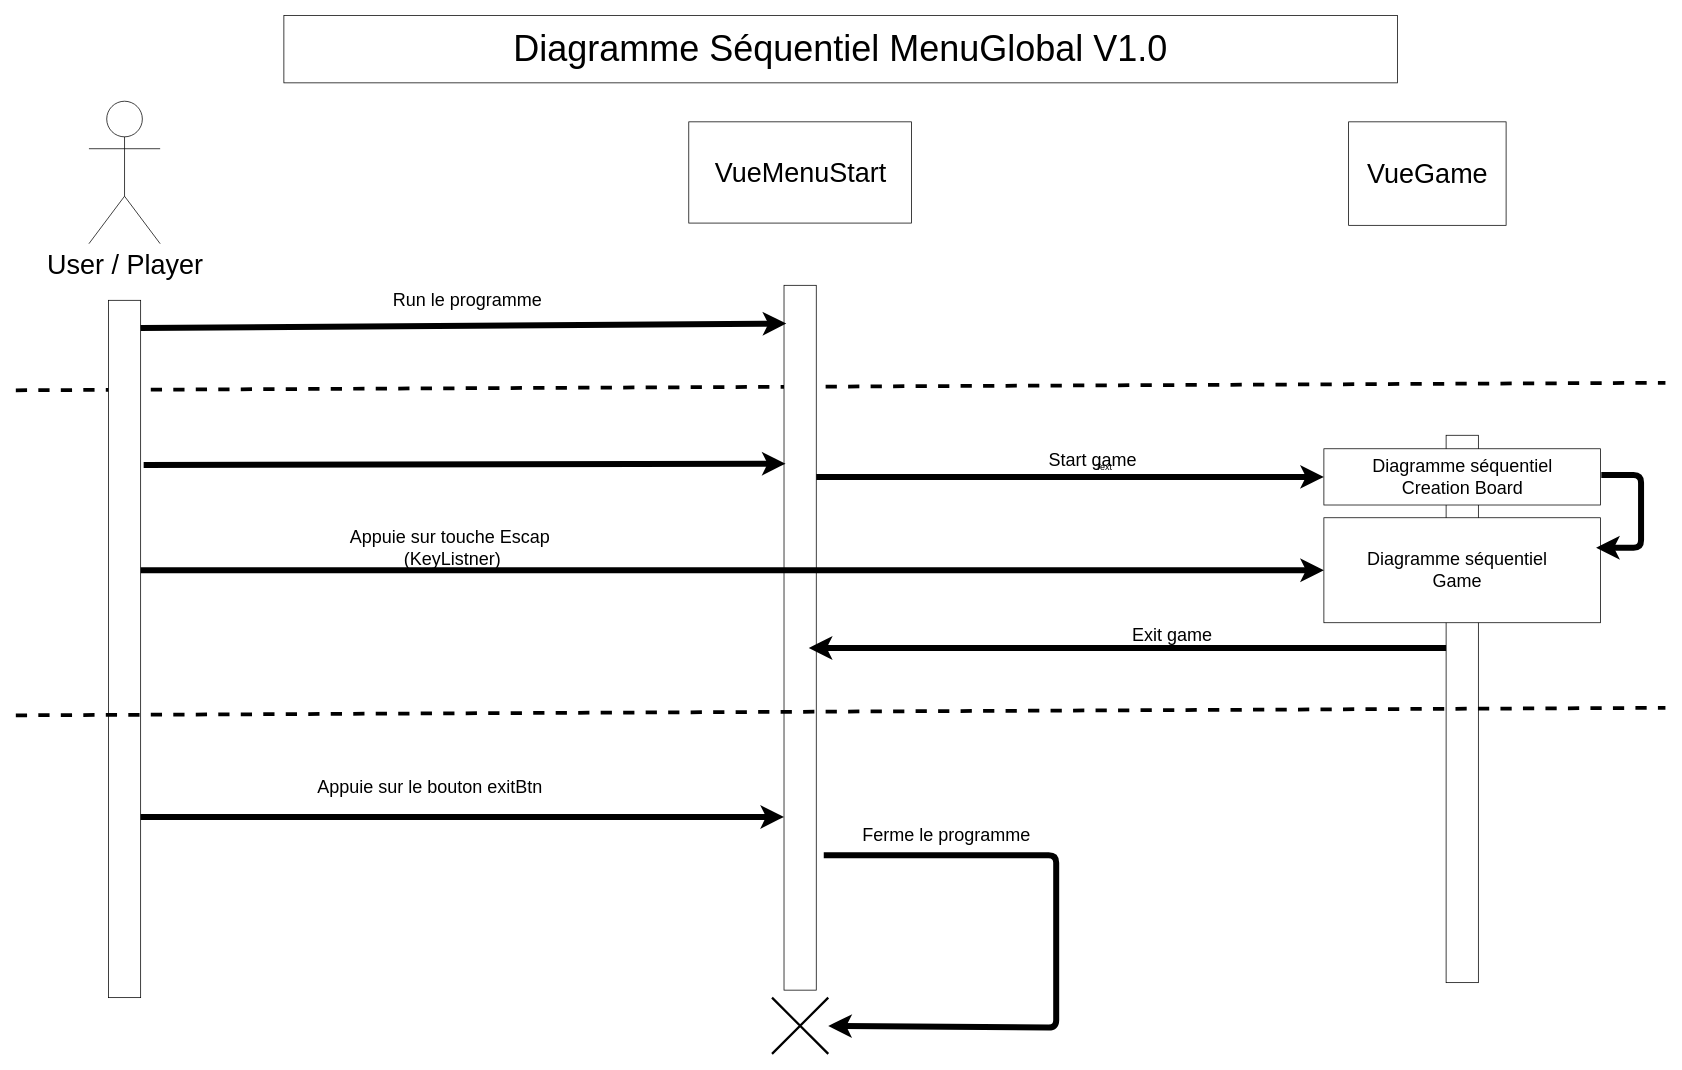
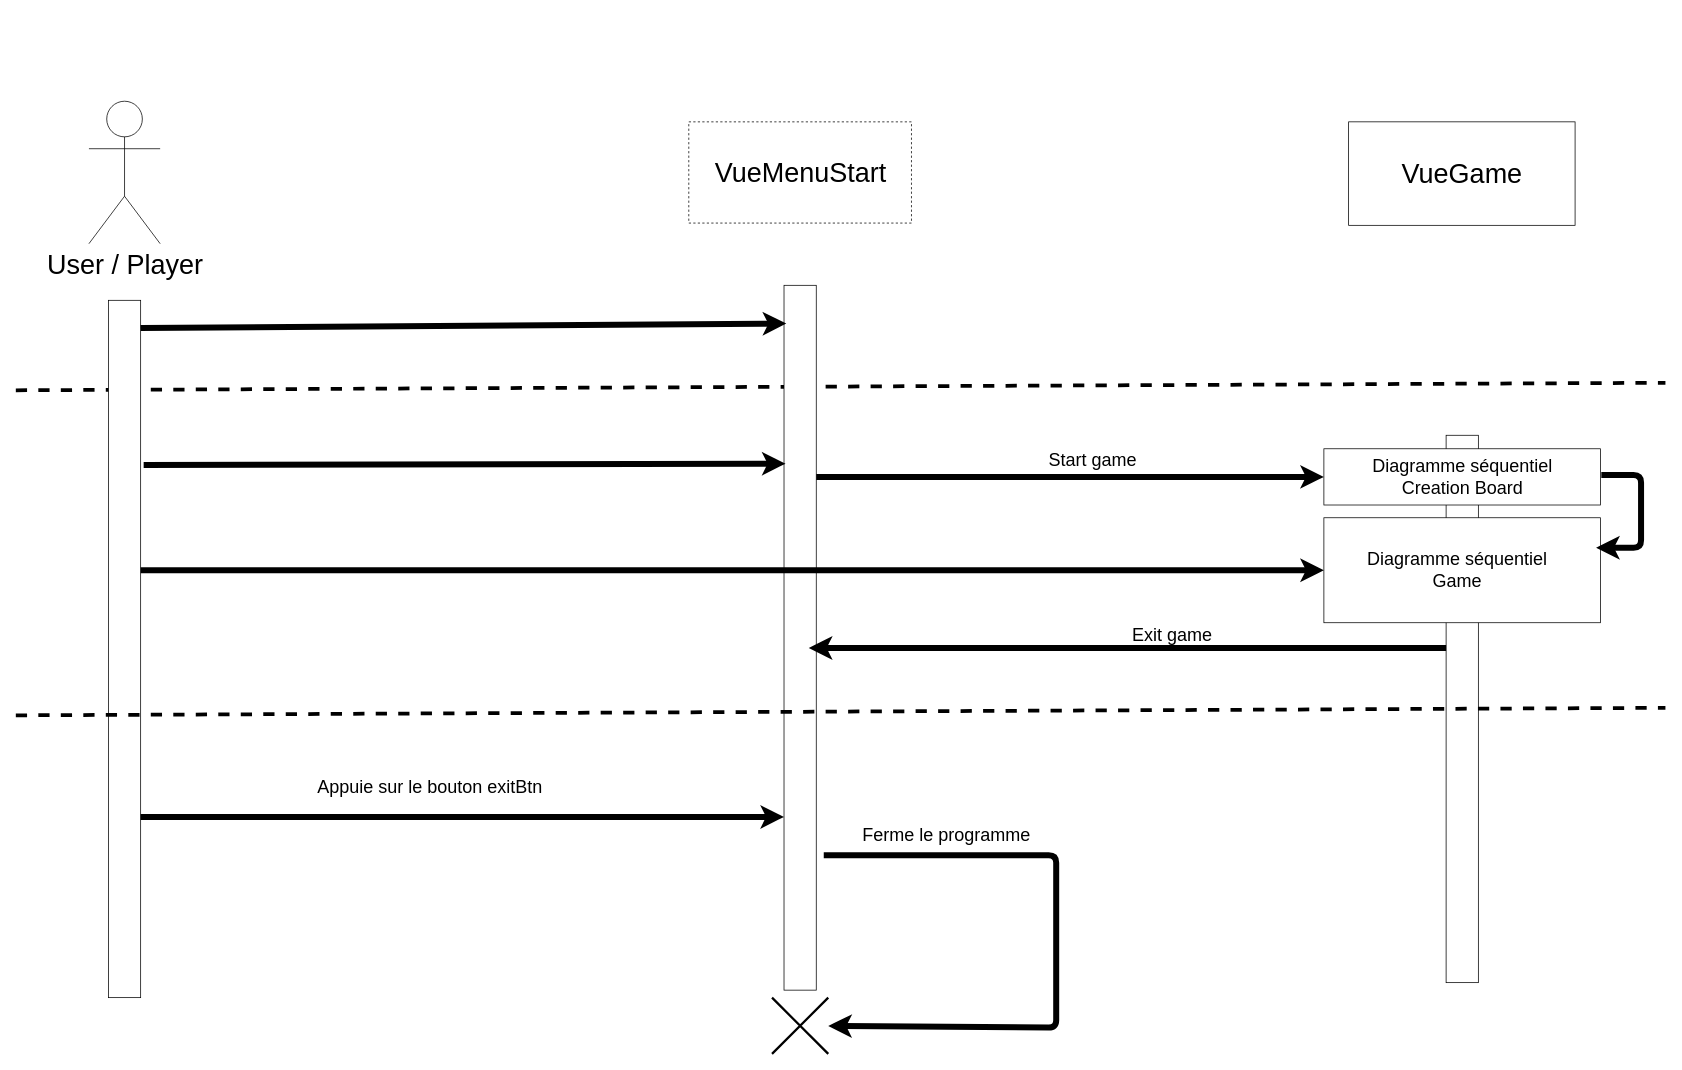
node "Diagramme Séquentiel MenuGlobal V1.0": removed
node "VueMenuStart": style solid -> dashed
node "VueGame": size 158x104 -> 227x104
node "Run le programme": removed
node "Text": removed
node "Appuie sur touche Escap (KeyListner)": removed
